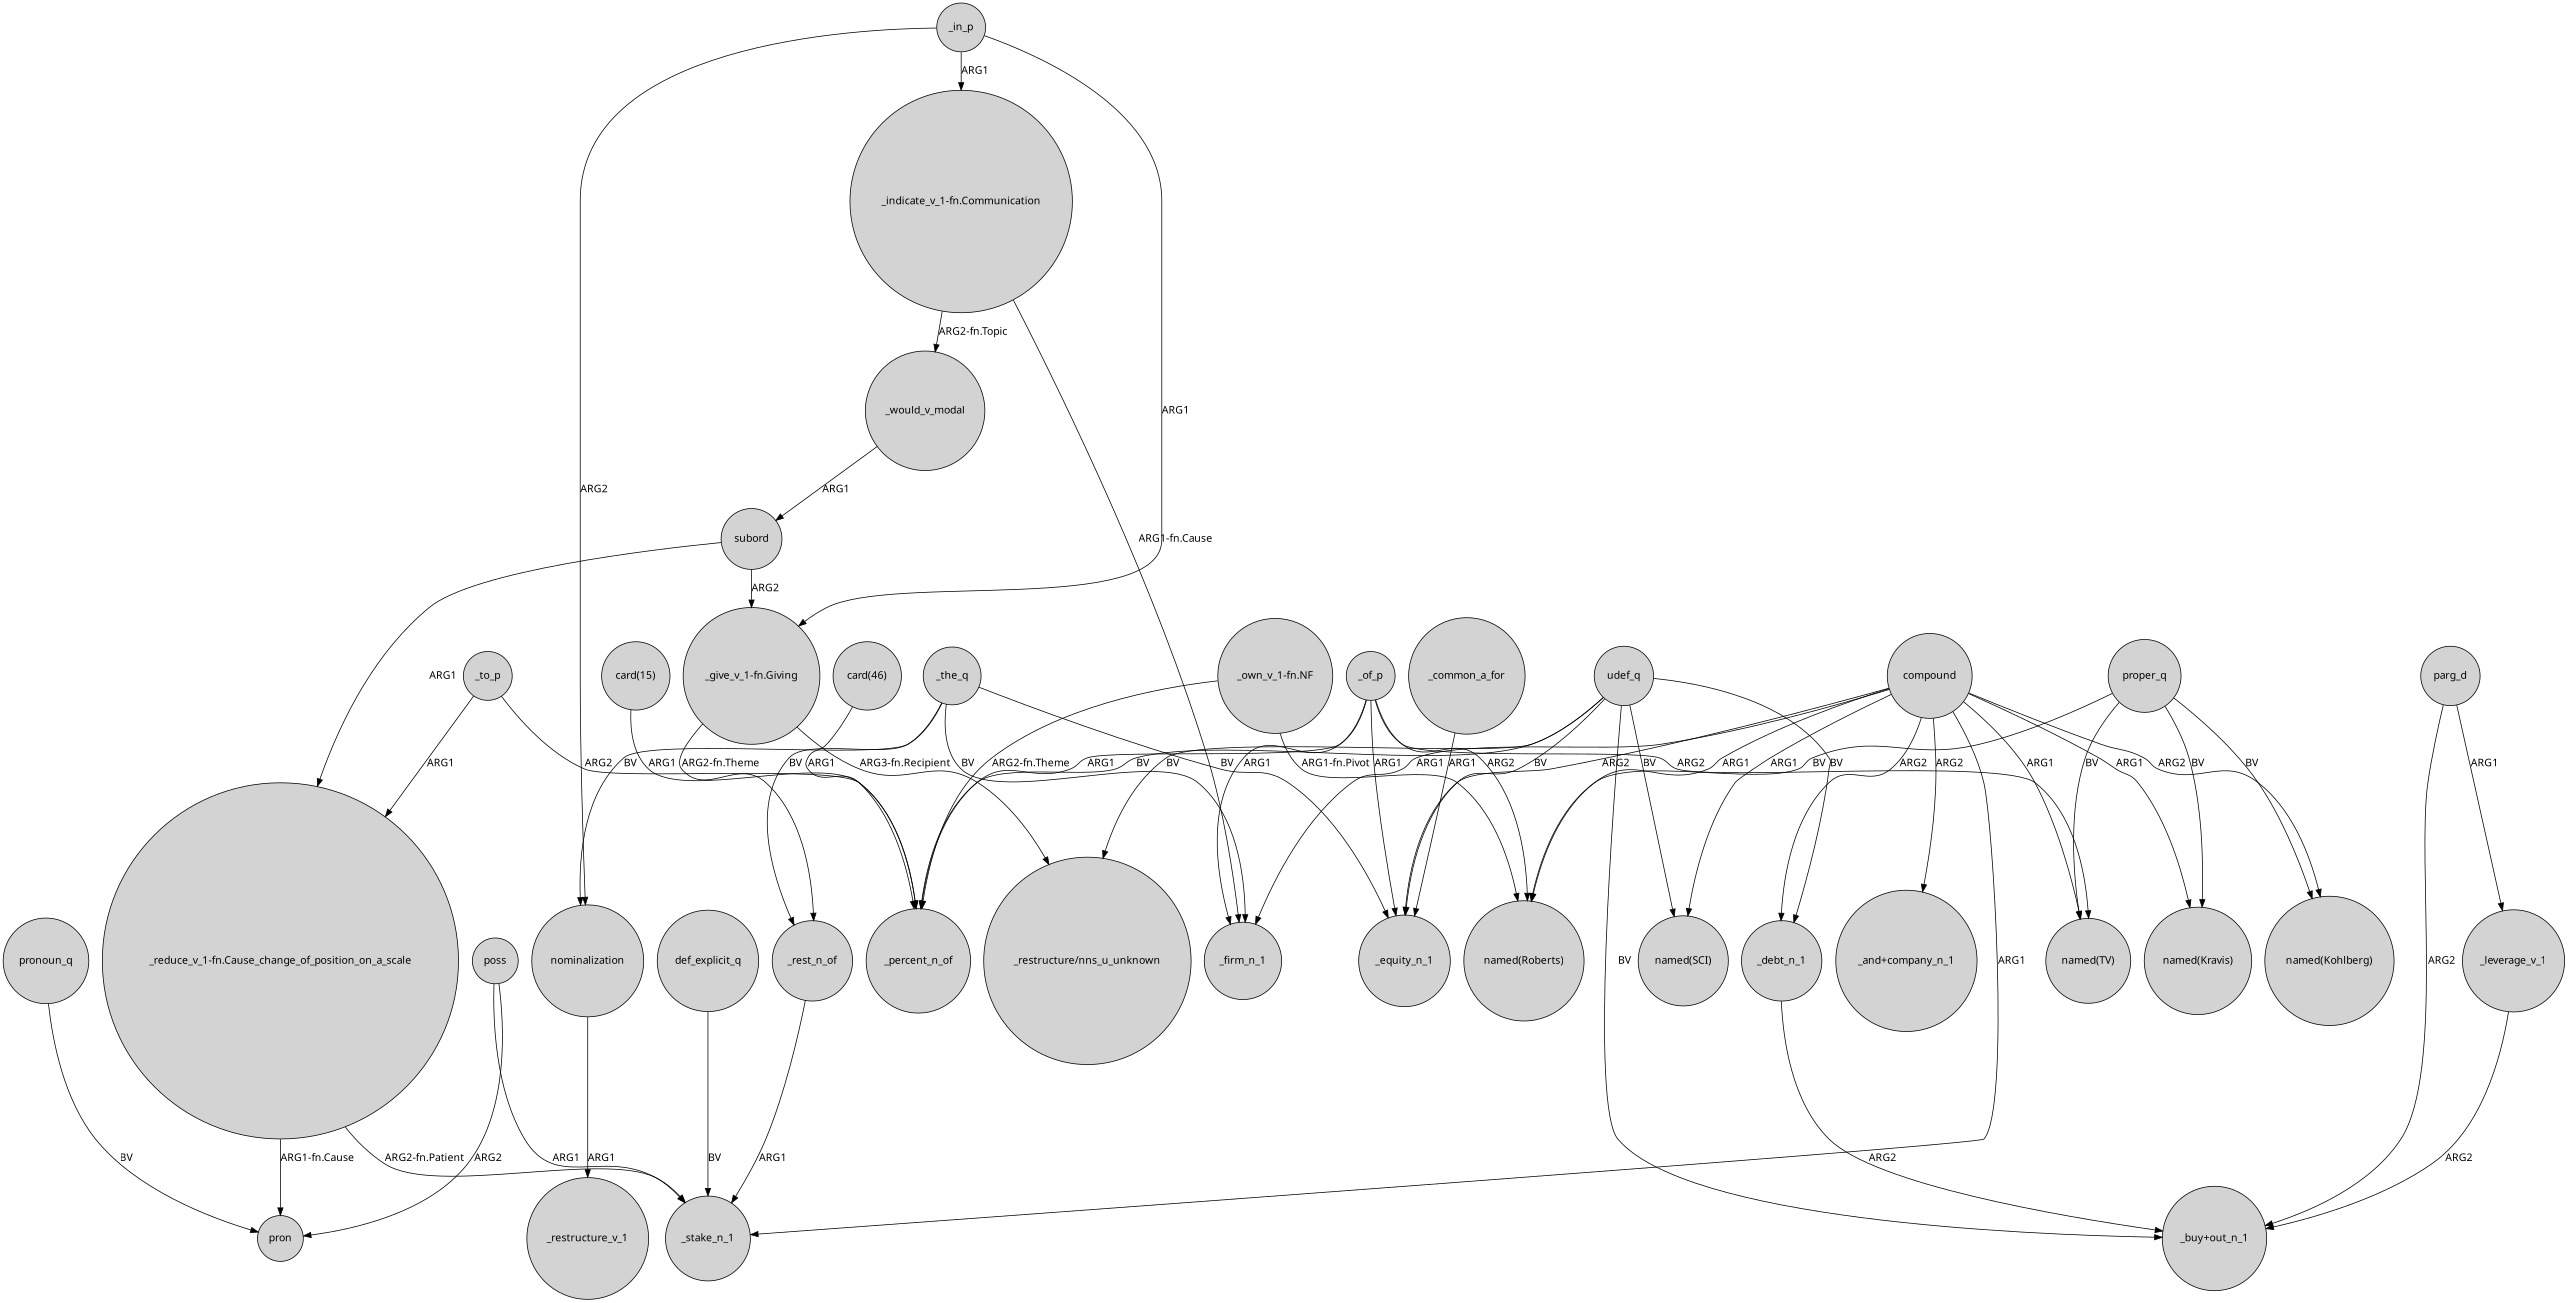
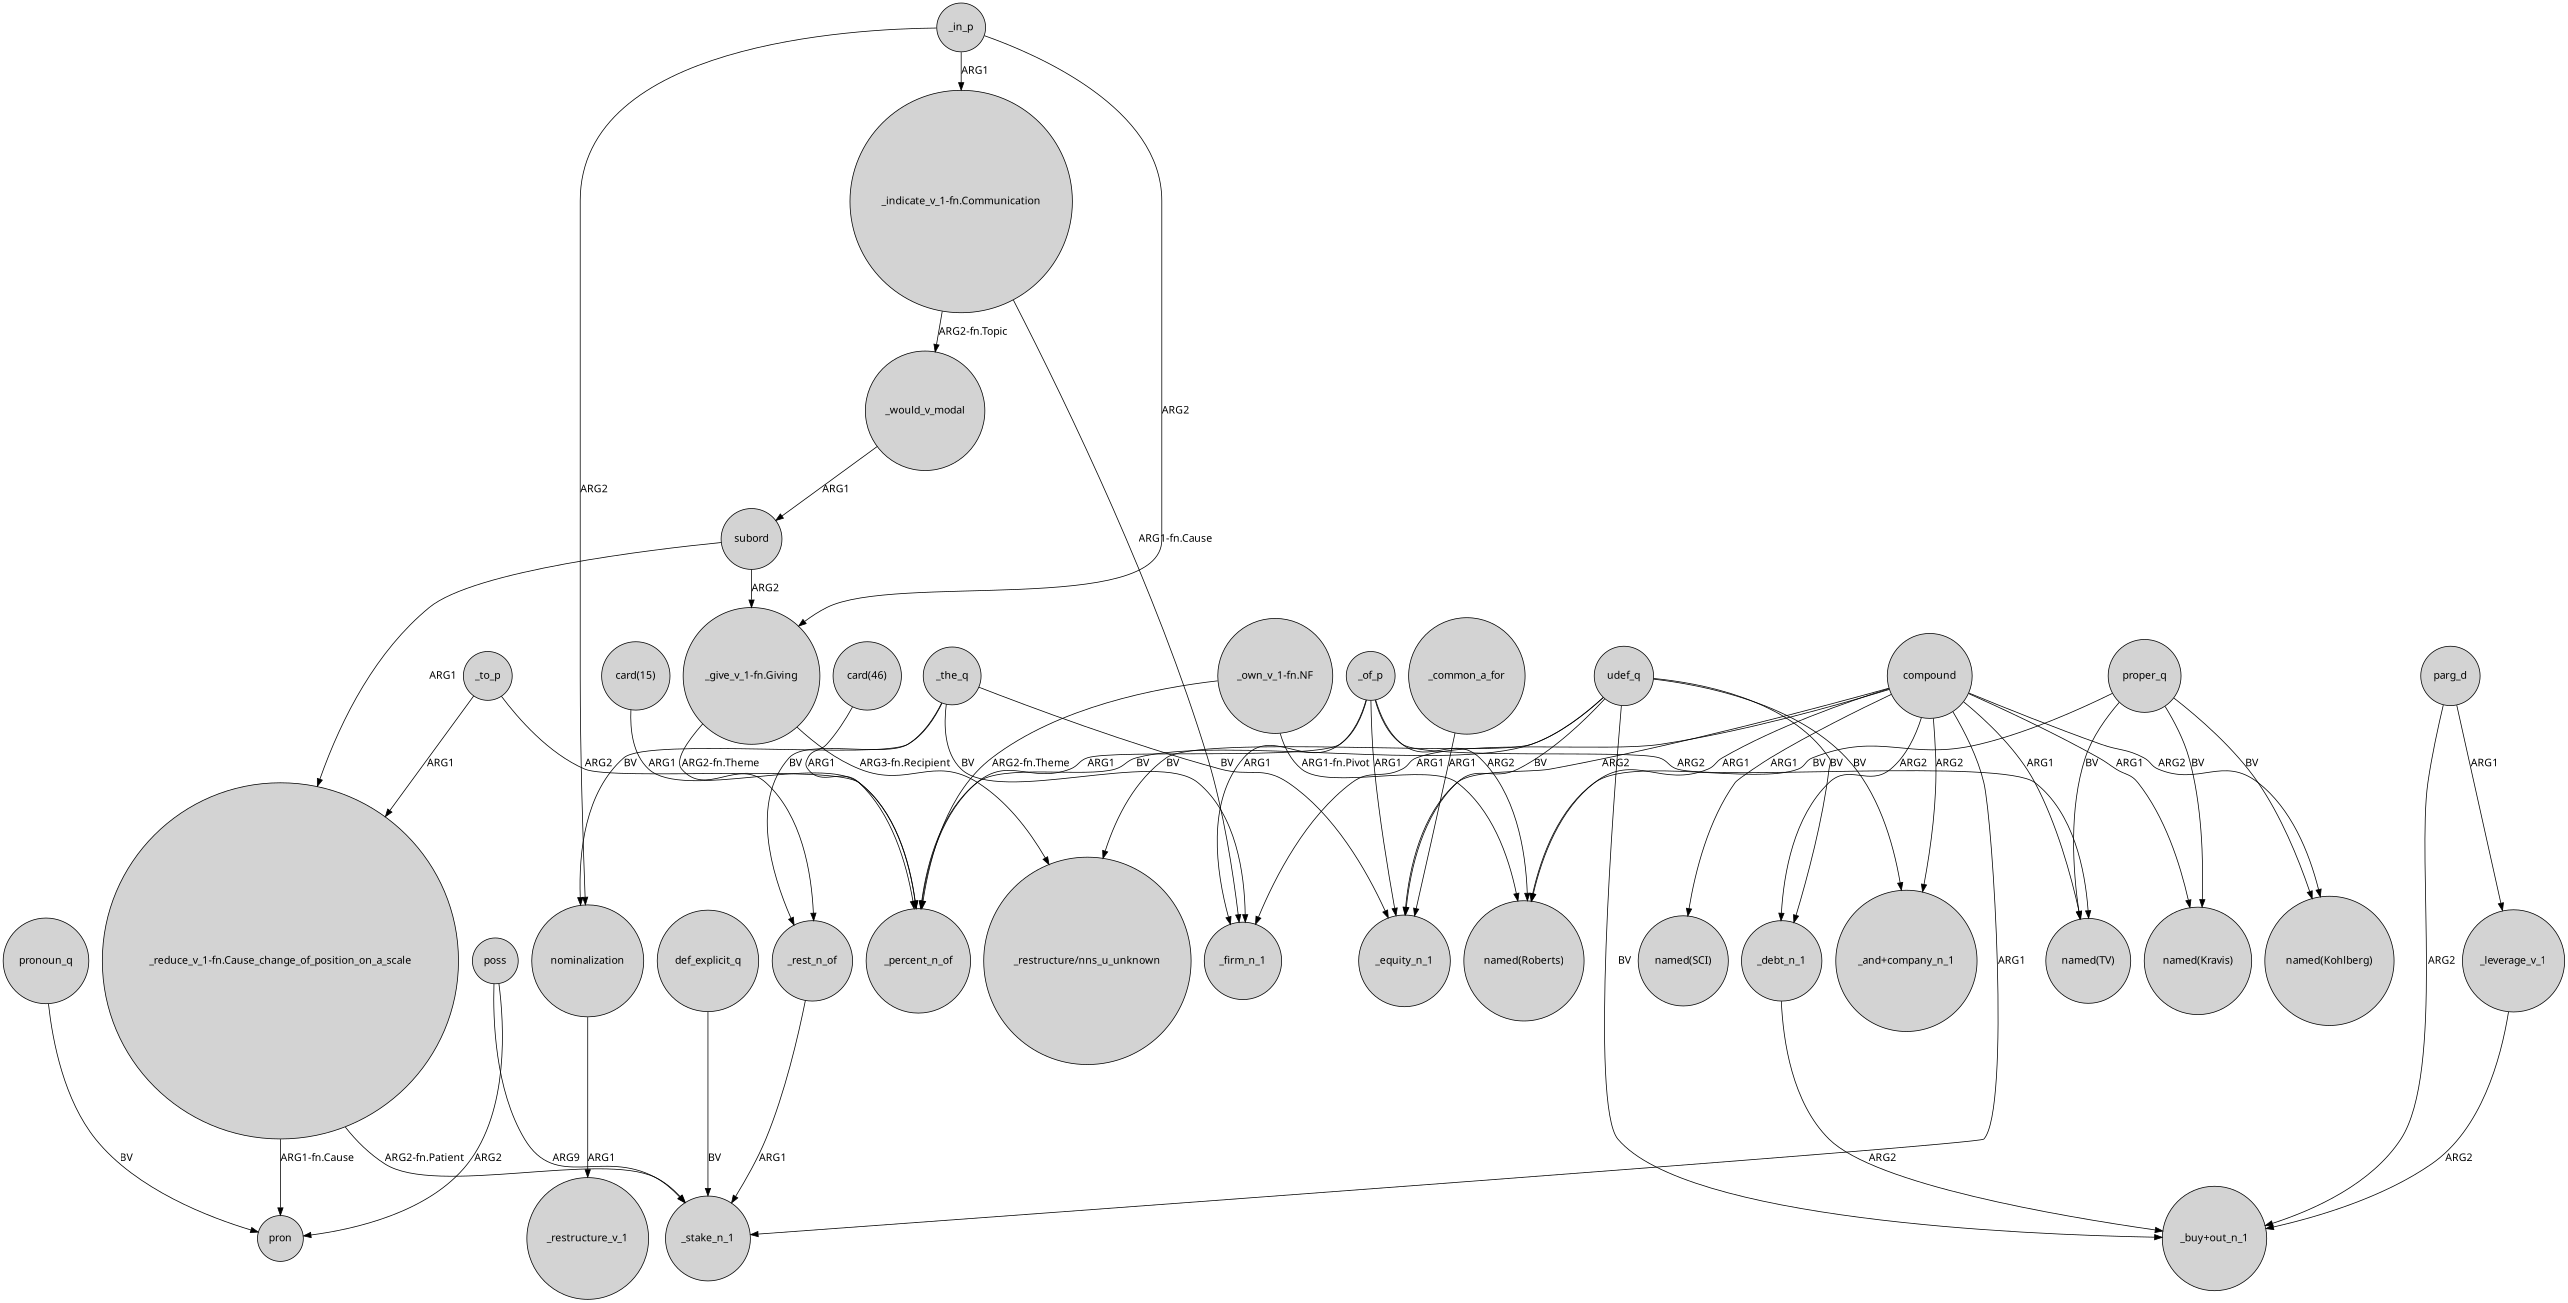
edge "_in_p" -> "_give_v_1-fn.Giving": label "ARG1" -> "ARG2"
edge "udef_q" -> "named(SCI)": now "udef_q" -> "_and+company_n_1"
edge "poss" -> "_stake_n_1": label "ARG1" -> "ARG9"
